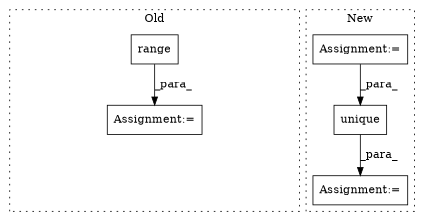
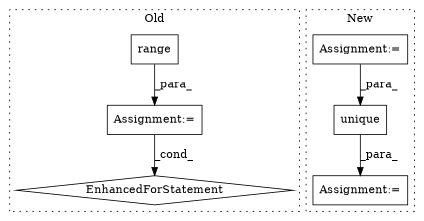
node "EnhancedForStatement": added
